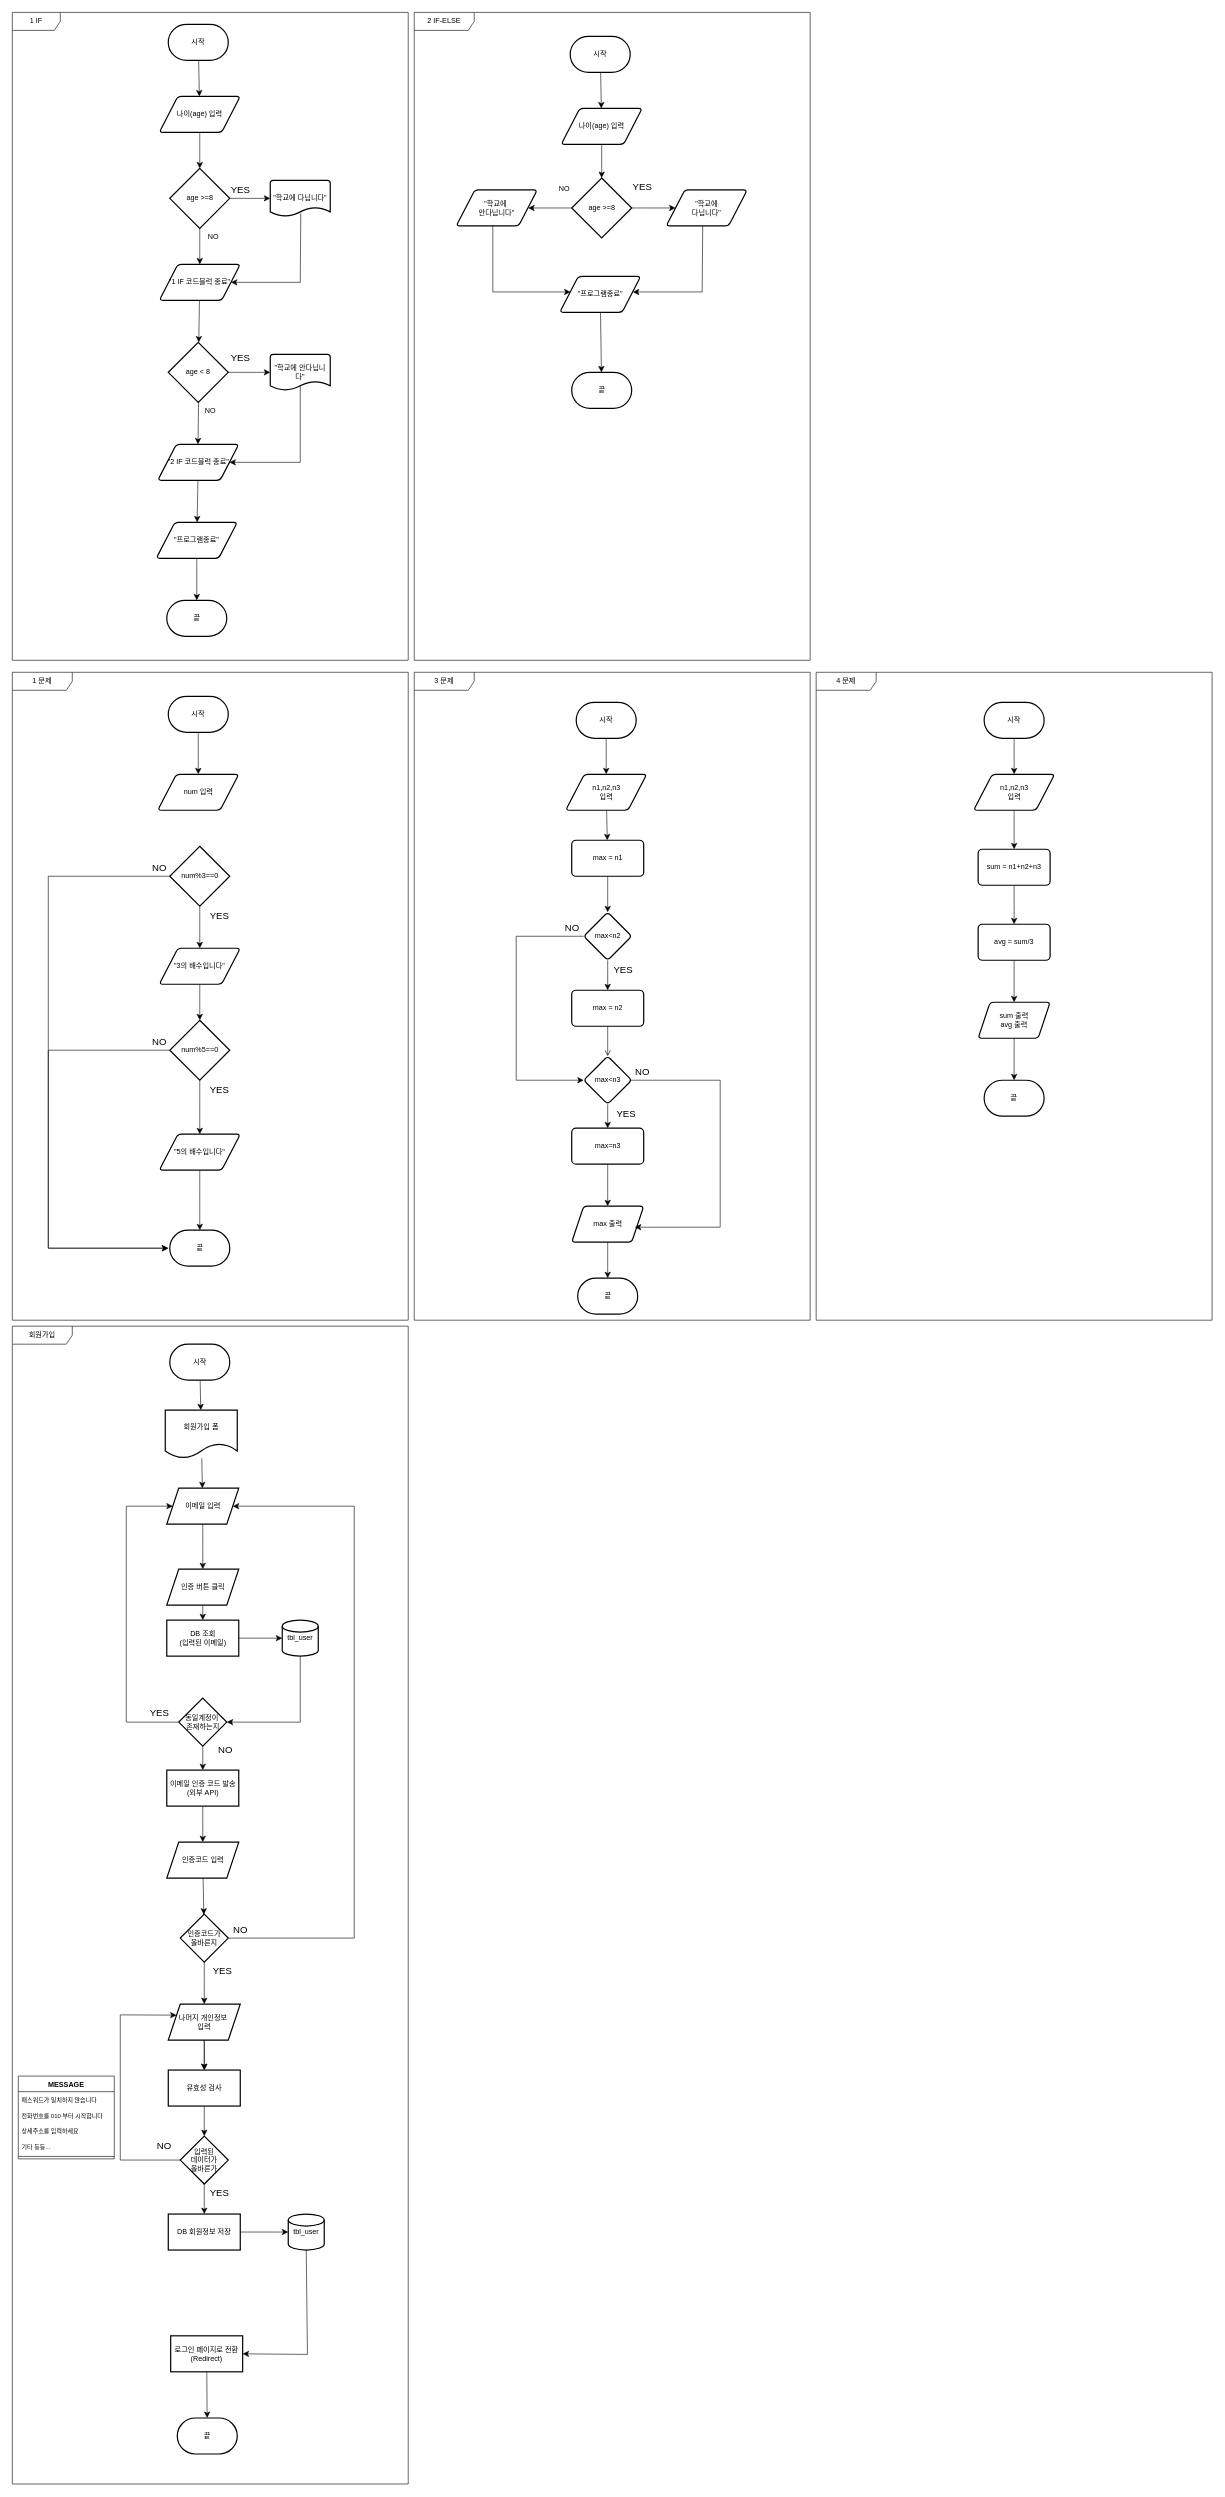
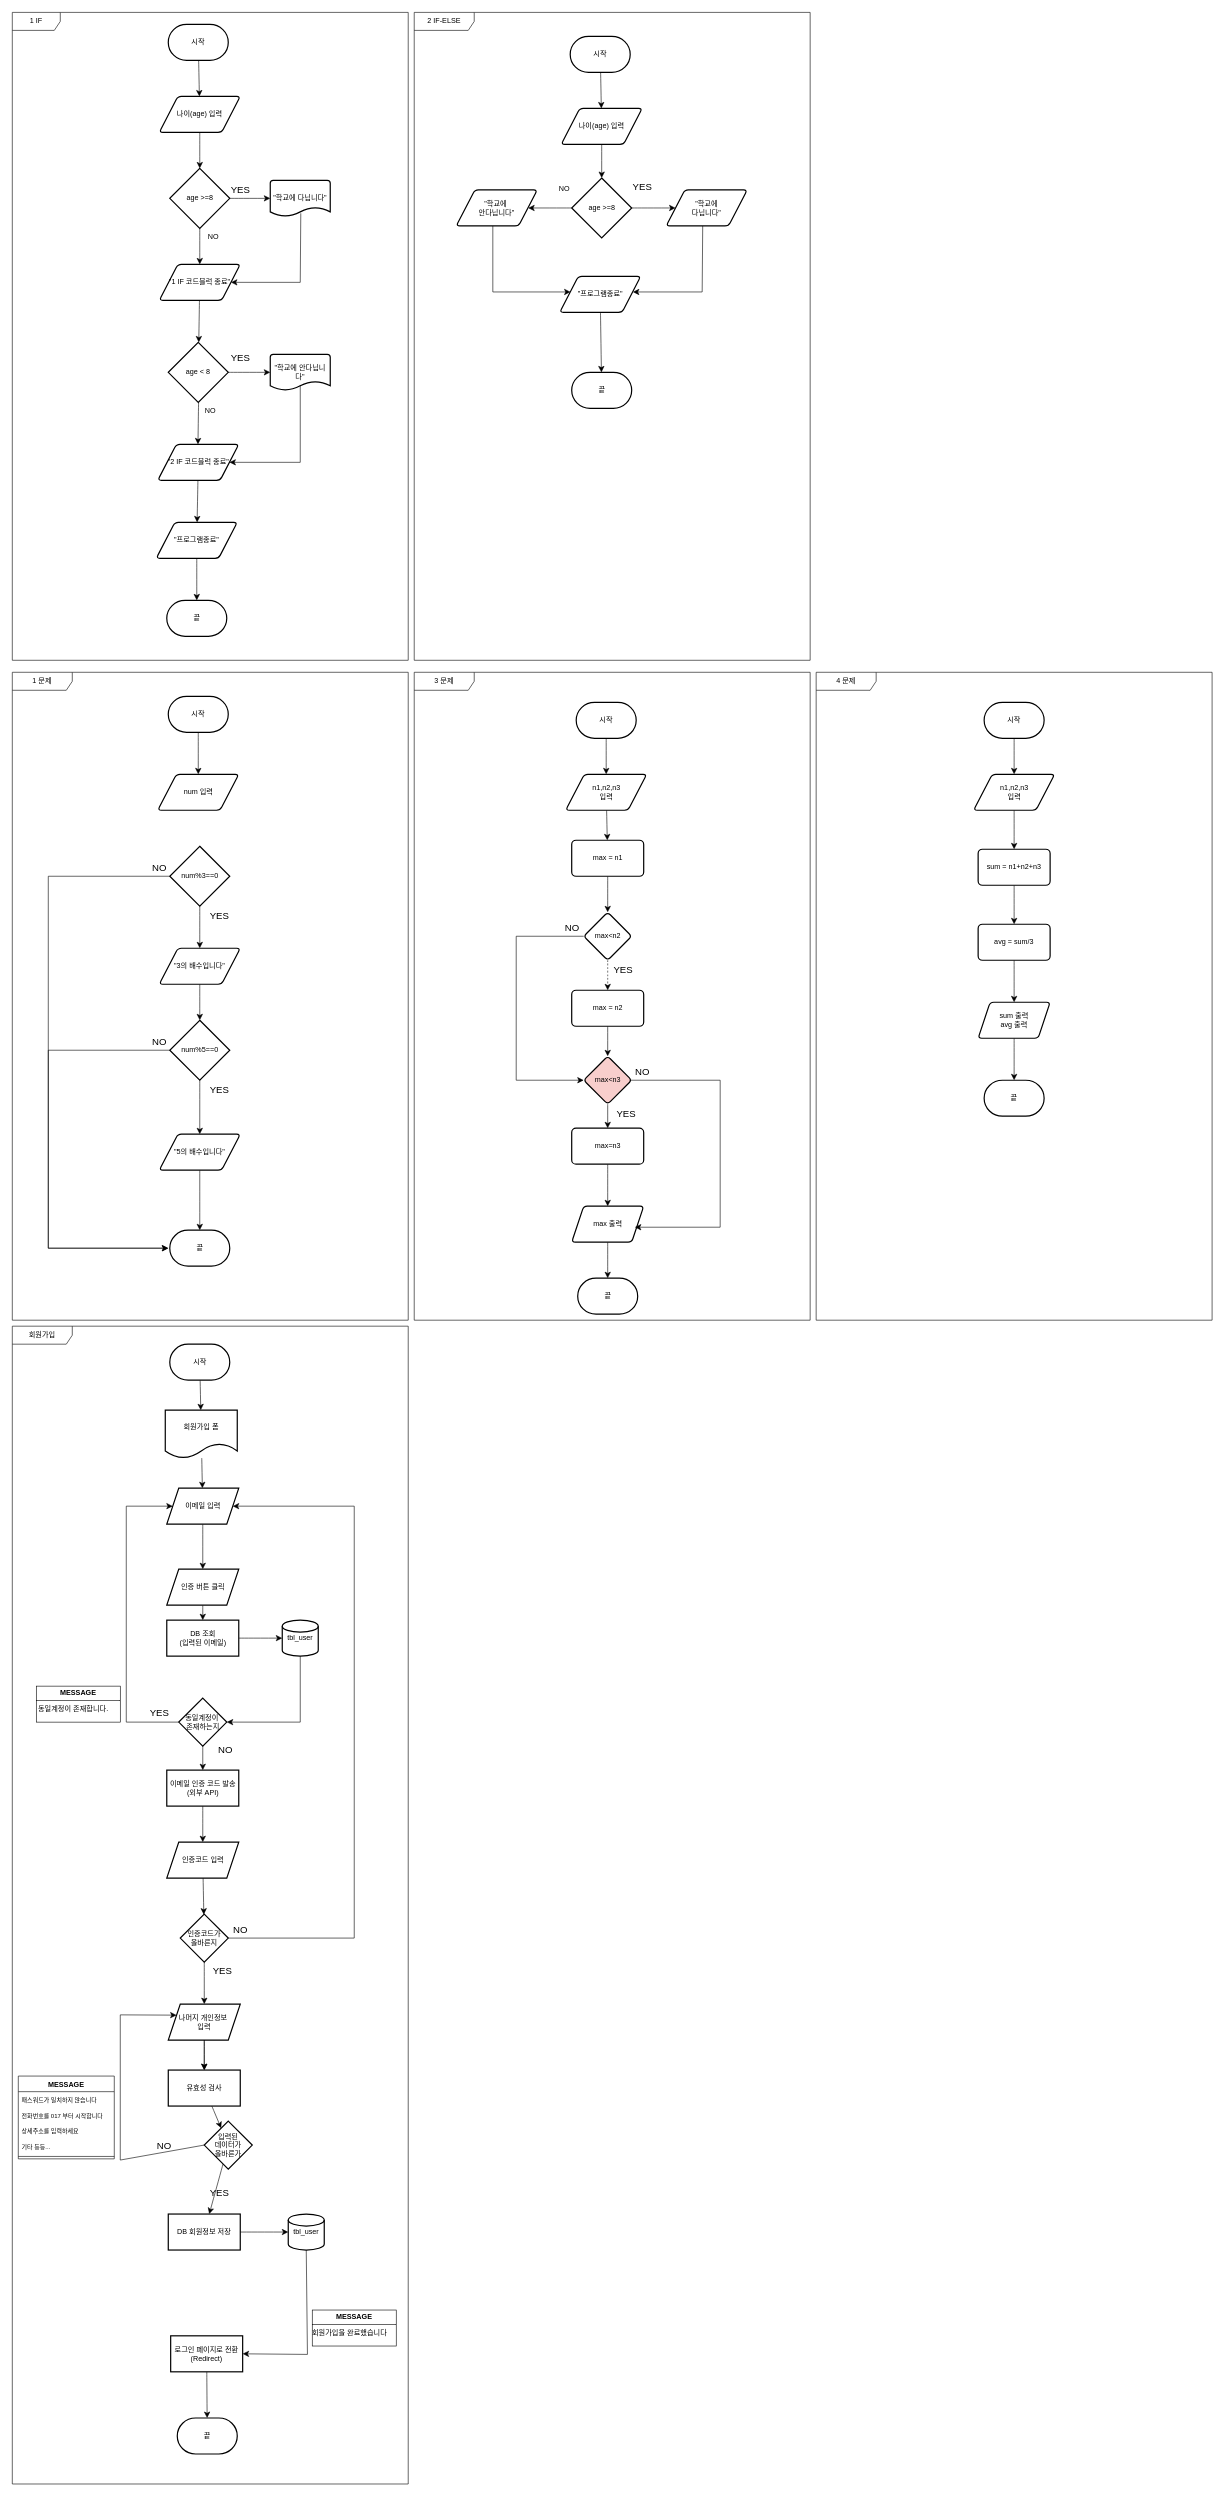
edge "max<n2" -> "max = n2": style solid -> dashed
edge "max = n2" -> "max<n3": arrowhead open -> classic
node "max<n3": fillcolor #ffffff -> #f8cecc
node "MESSAGE 동일계정이 존재합니다.": added
node "전화번호를 010 부터 시작합니다": label "전화번호를 010 부터 시작합니다" -> "전화번호를 017 부터 시작합니다"
node "입력된 데이터가 올바른가": moved (204, 2160) -> (228, 2145)
node "MESSAGE 회원가입을 완료했습니다": added
